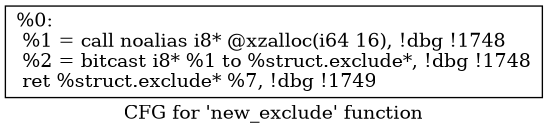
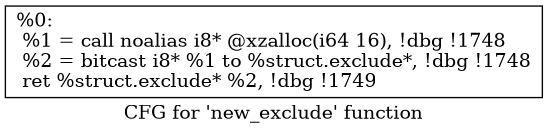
node "%0:": text "ret %struct.exclude* %7, !dbg !1749" -> "ret %struct.exclude* %2, !dbg !1749"
